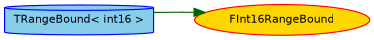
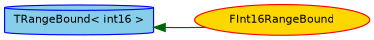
edge "TRangeBound< int16 >" -> "FInt16RangeBound": reversed
